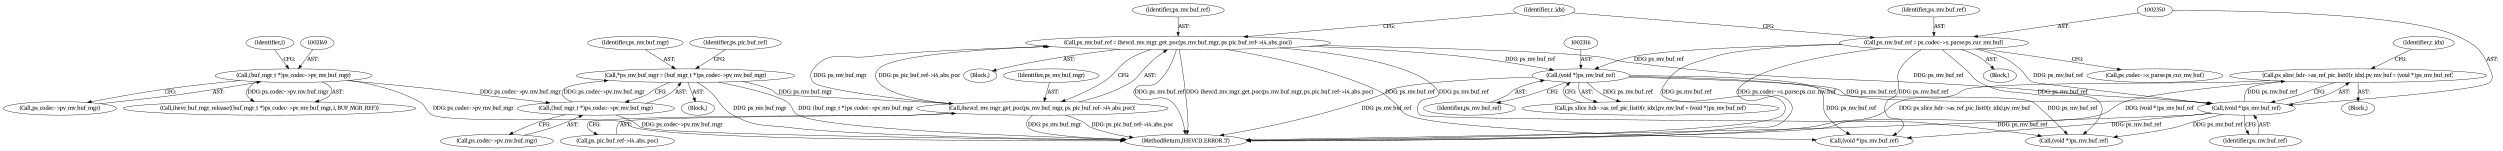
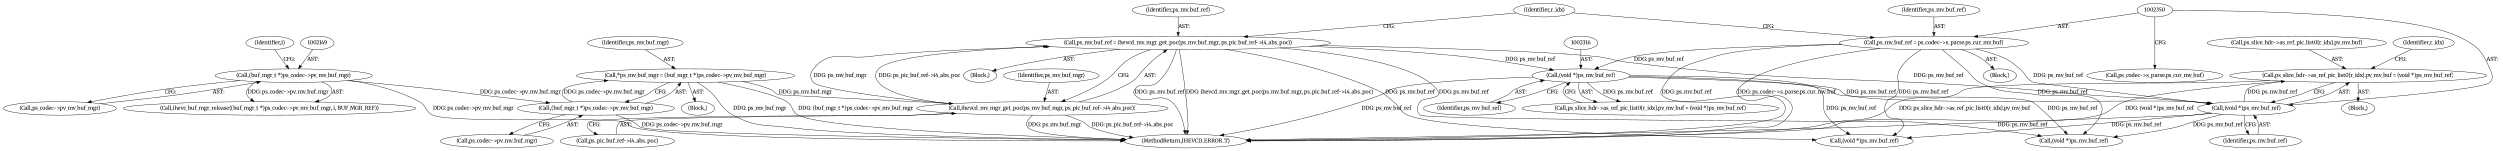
node "(Identifier,ps_pic_buf_ref)": removed
node "(Call,ps_slice_hdr->as_ref_pic_list0[r_idx].pv_mv_buf)": added
edge "(Call,ps_mv_buf_ref = ps_codec->s_parse.ps_cur_mv_buf)" -> "(Call,ps_codec->s_parse.ps_cur_mv_buf)": now "1002350" -> "(Call,ps_codec->s_parse.ps_cur_mv_buf)"
